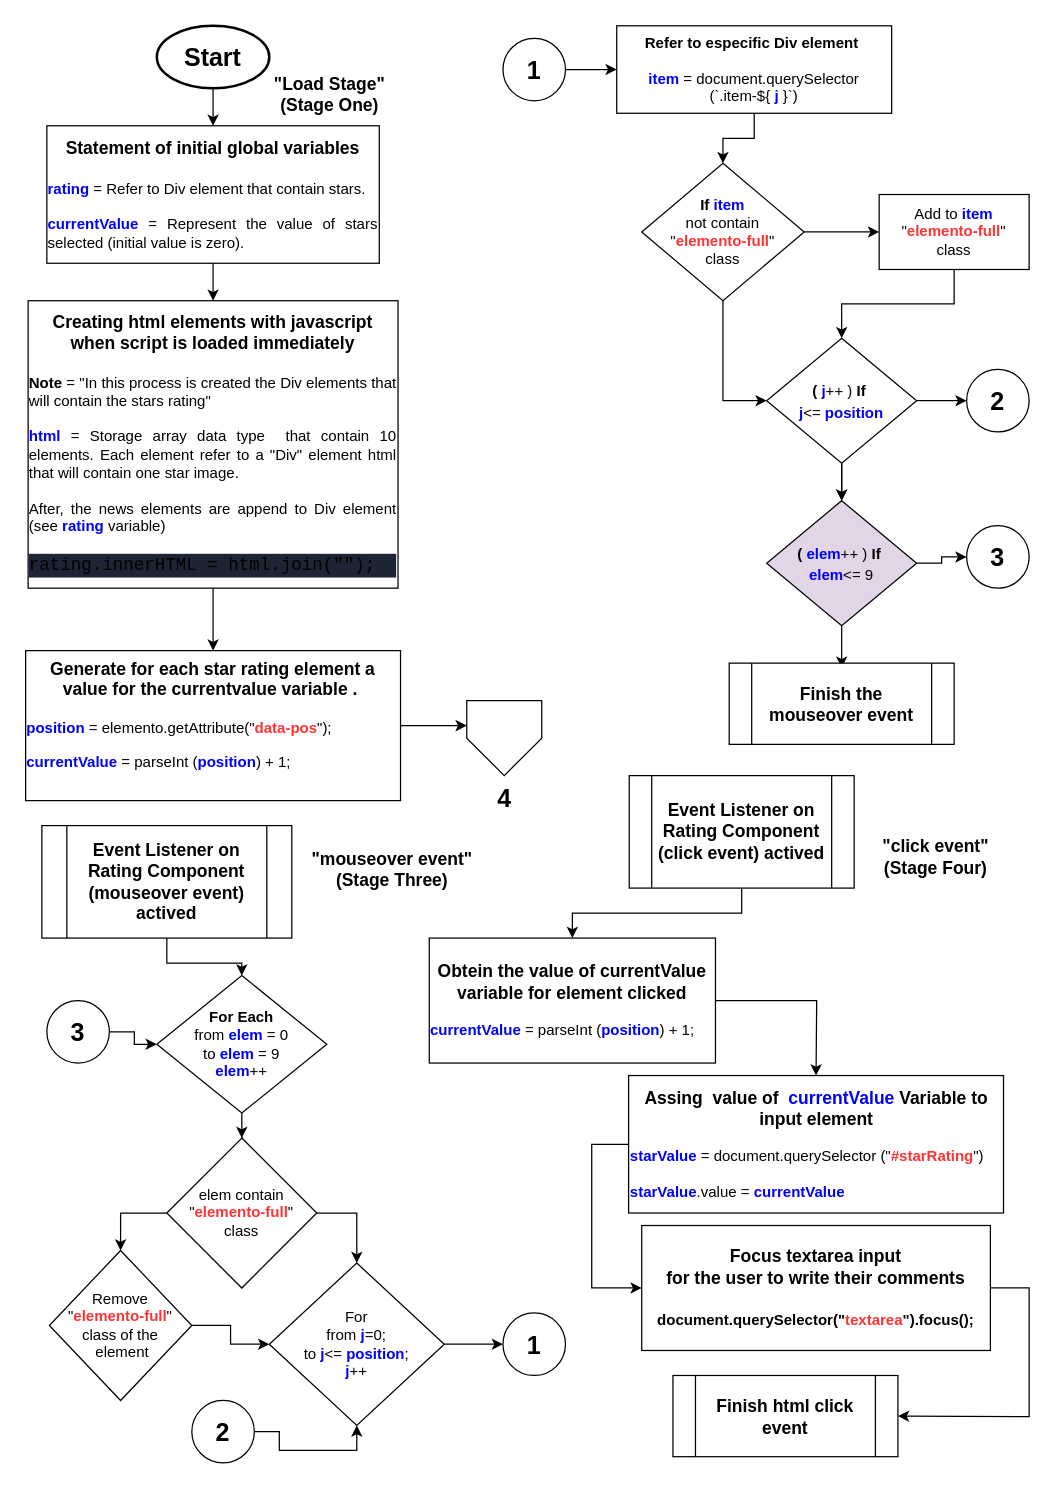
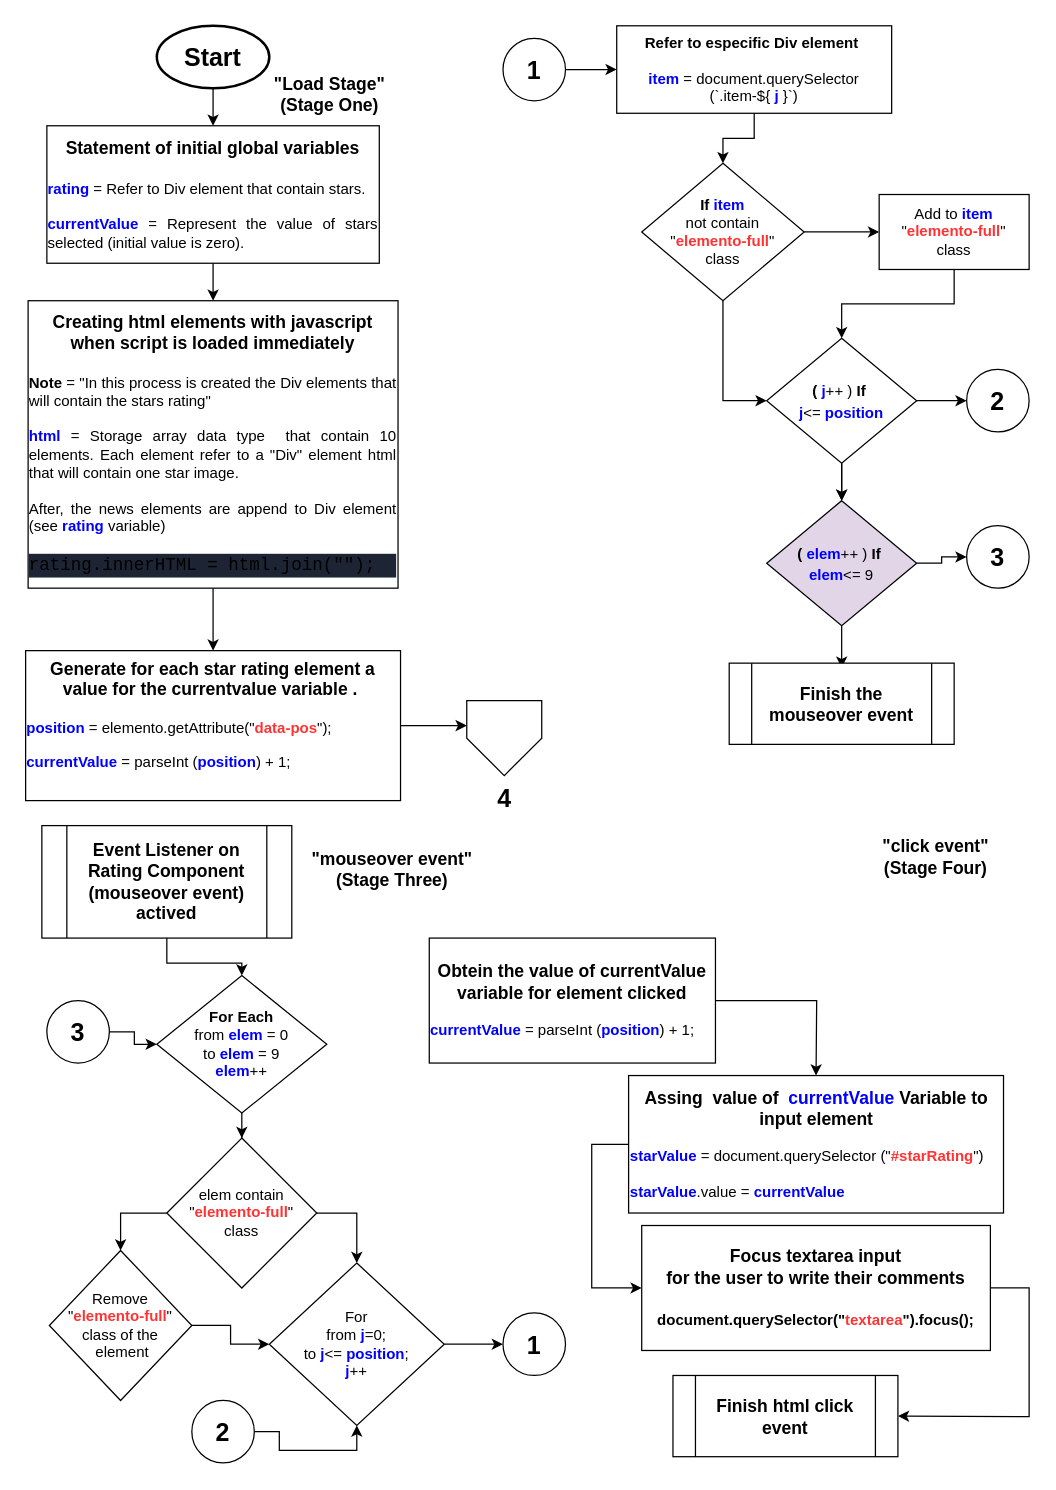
node "Event Listener on Rating Component (click event) actived": removed
edge "Event Listener on Rating Component (click event) actived" -> "Obtein the value of currentValue variable for element clicked currentValue = parseInt (position) + 1;": removed
